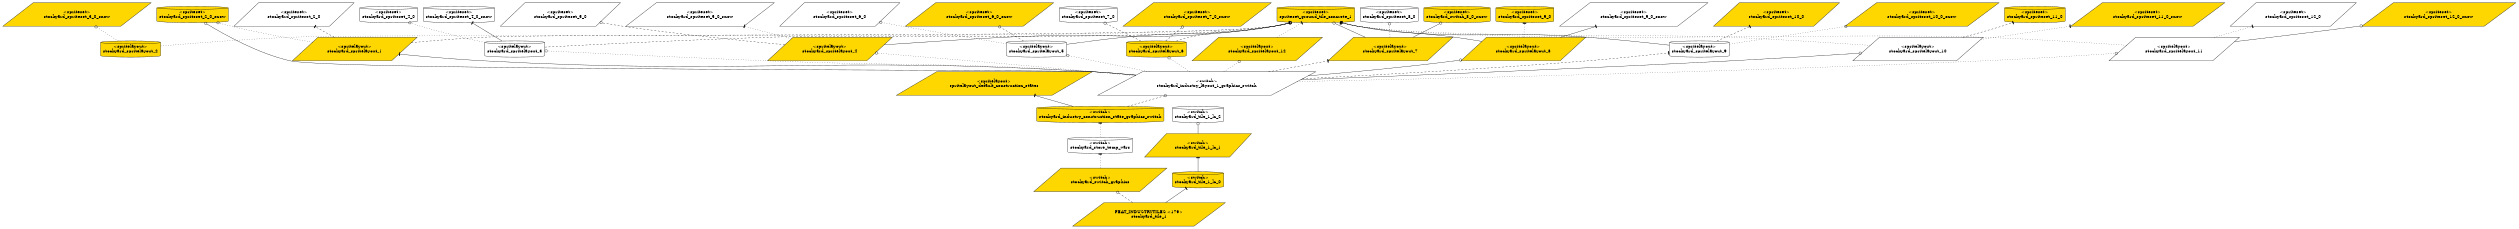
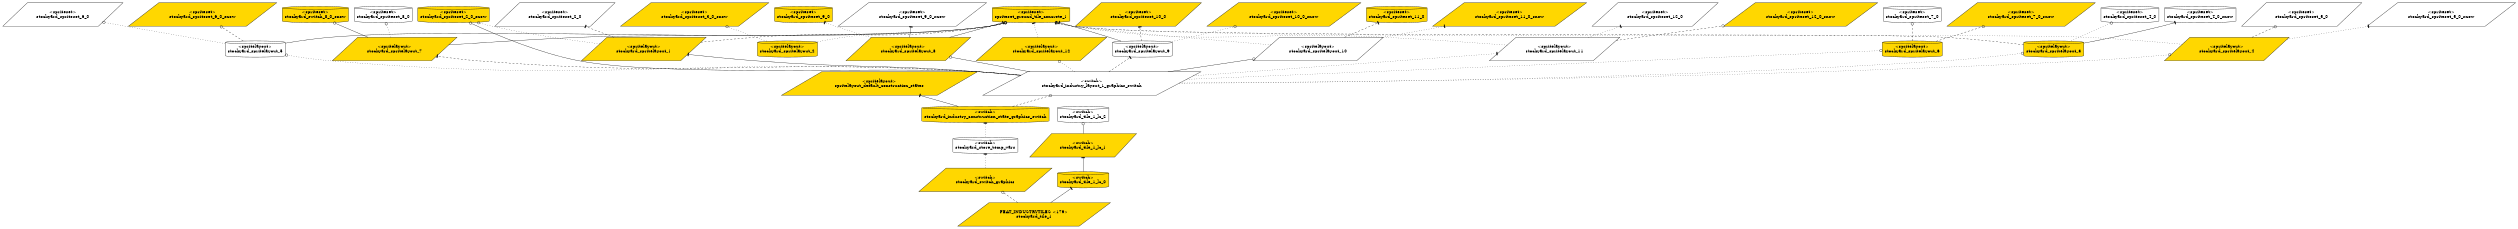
edge "<spritelayout> stockyard_spritelayout_6" -> "<spriteset> spriteset_ground_tile_concrete_1": removed
edge "<spritelayout> stockyard_spritelayout_11" -> "<spriteset> stockyard_spriteset_12_0_snow": style solid -> dashed
edge "<spritelayout> stockyard_spritelayout_4" -> "<spriteset> spriteset_ground_tile_concrete_1": style solid -> dotted
node "<spritelayout> stockyard_spritelayout_3": fillcolor white -> gold
edge "<switch> stockyard_industry_layout_1_graphics_switch" -> "<spritelayout> stockyard_spritelayout_11": arrowhead odot -> tee
